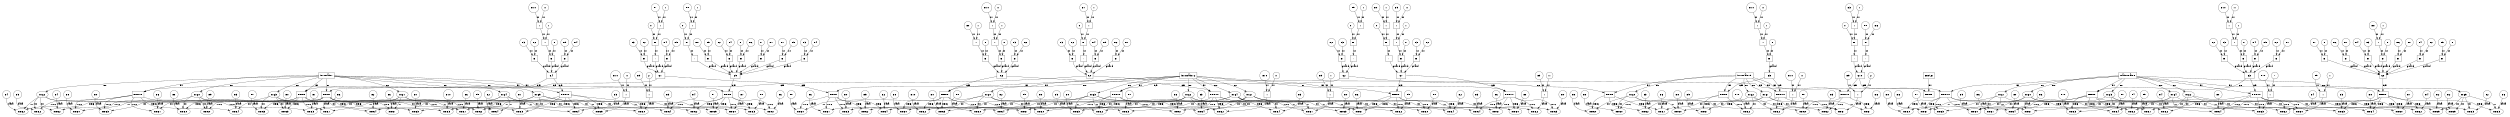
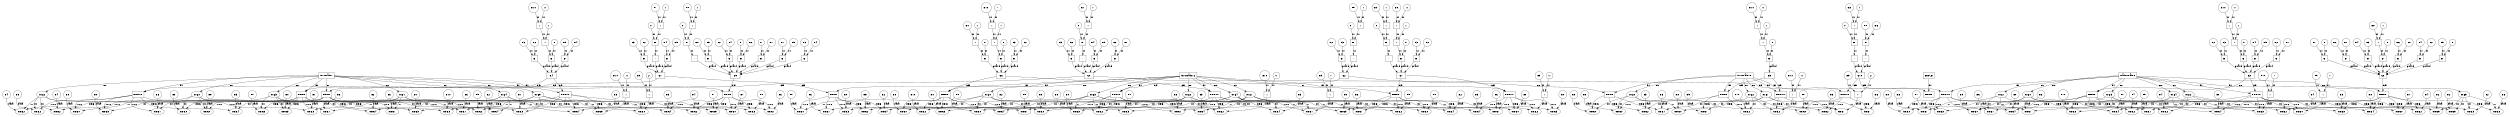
node "C0": shape square -> box
